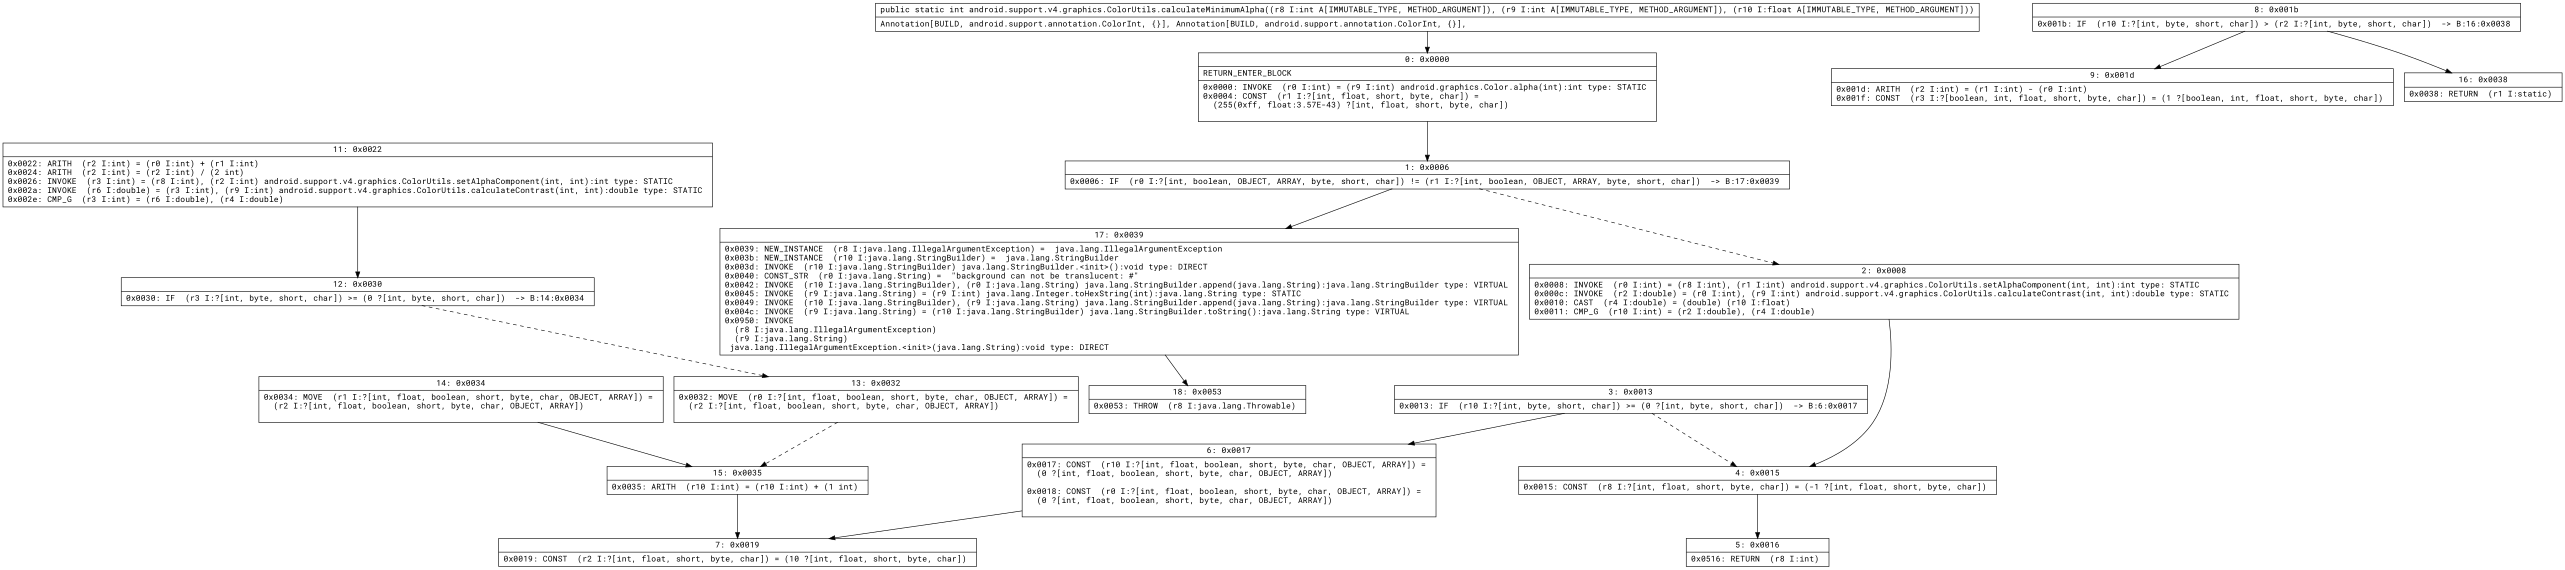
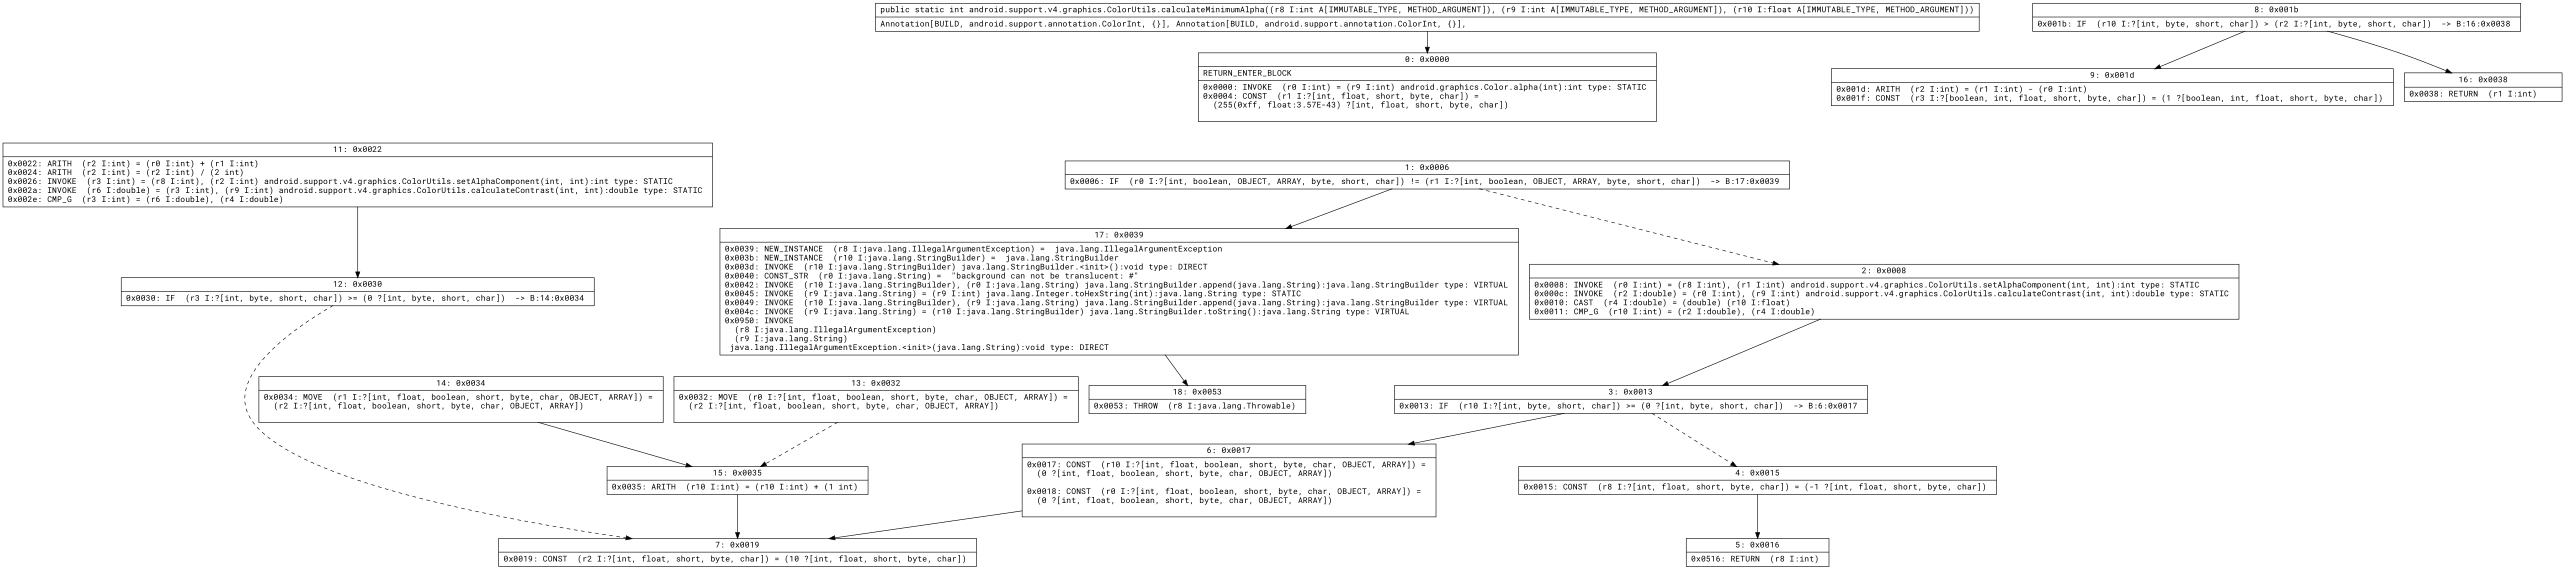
node "16: 0x0038": text "0x0038: RETURN  (r1 I:static)" -> "0x0038: RETURN  (r1 I:int)"
edge "0: 0x0000" -> "1: 0x0006": removed
edge "12: 0x0030" -> "13: 0x0032": now "12: 0x0030" -> "7: 0x0019"
edge "2: 0x0008" -> "4: 0x0015": now "2: 0x0008" -> "3: 0x0013"
